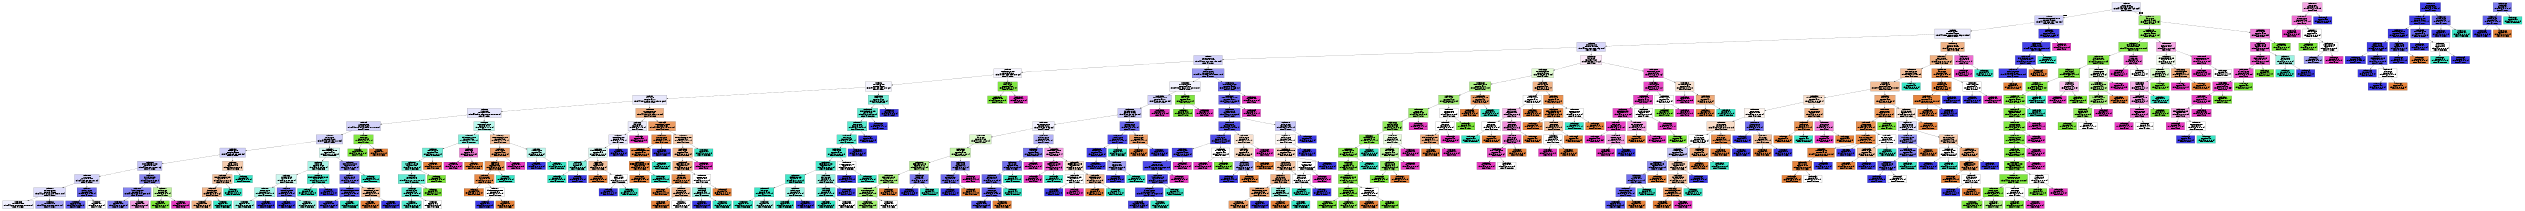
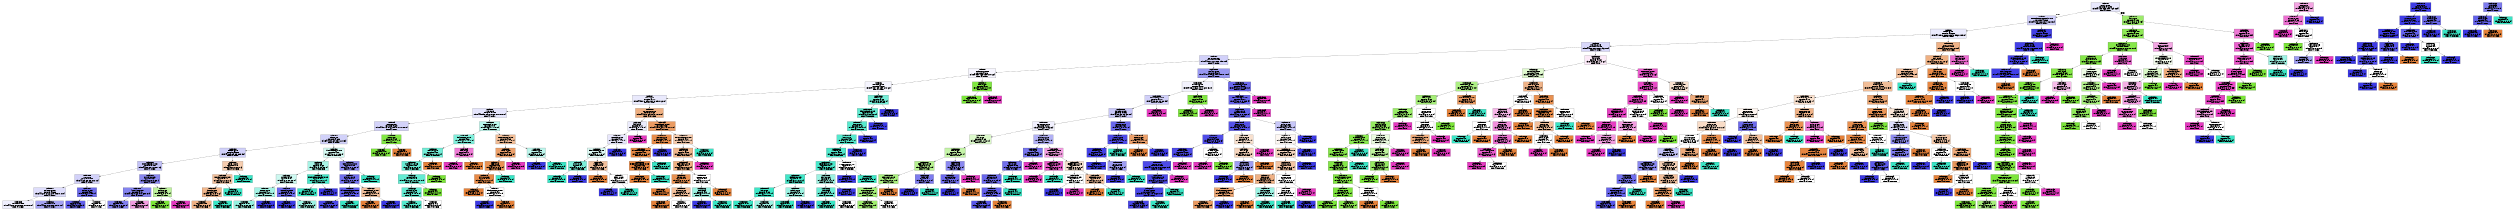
node "node #123": text "vanilla = 62" -> "samples = 62"
edge "node #243" -> "node #252": now "node #243" -> "node #251"
edge "node #488" -> "node #489": now "node #492" -> "node #489"
